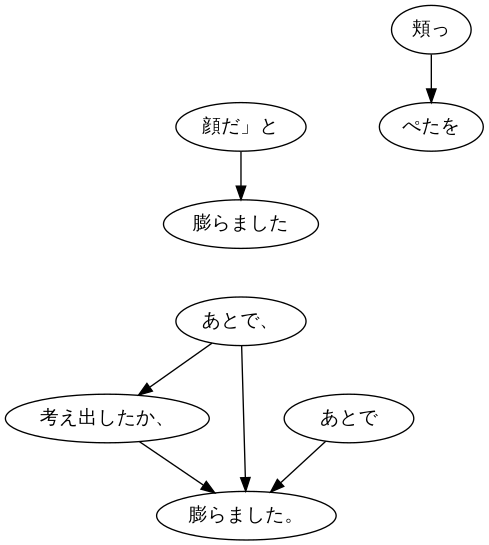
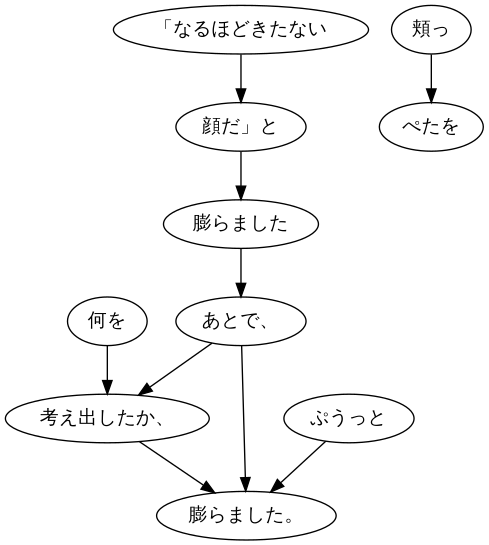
node "「なるほどきたない": added
edge "膨らました" -> "あとで、": added
node "何を": added
node "あとで": label "あとで" -> "ぷうっと"
